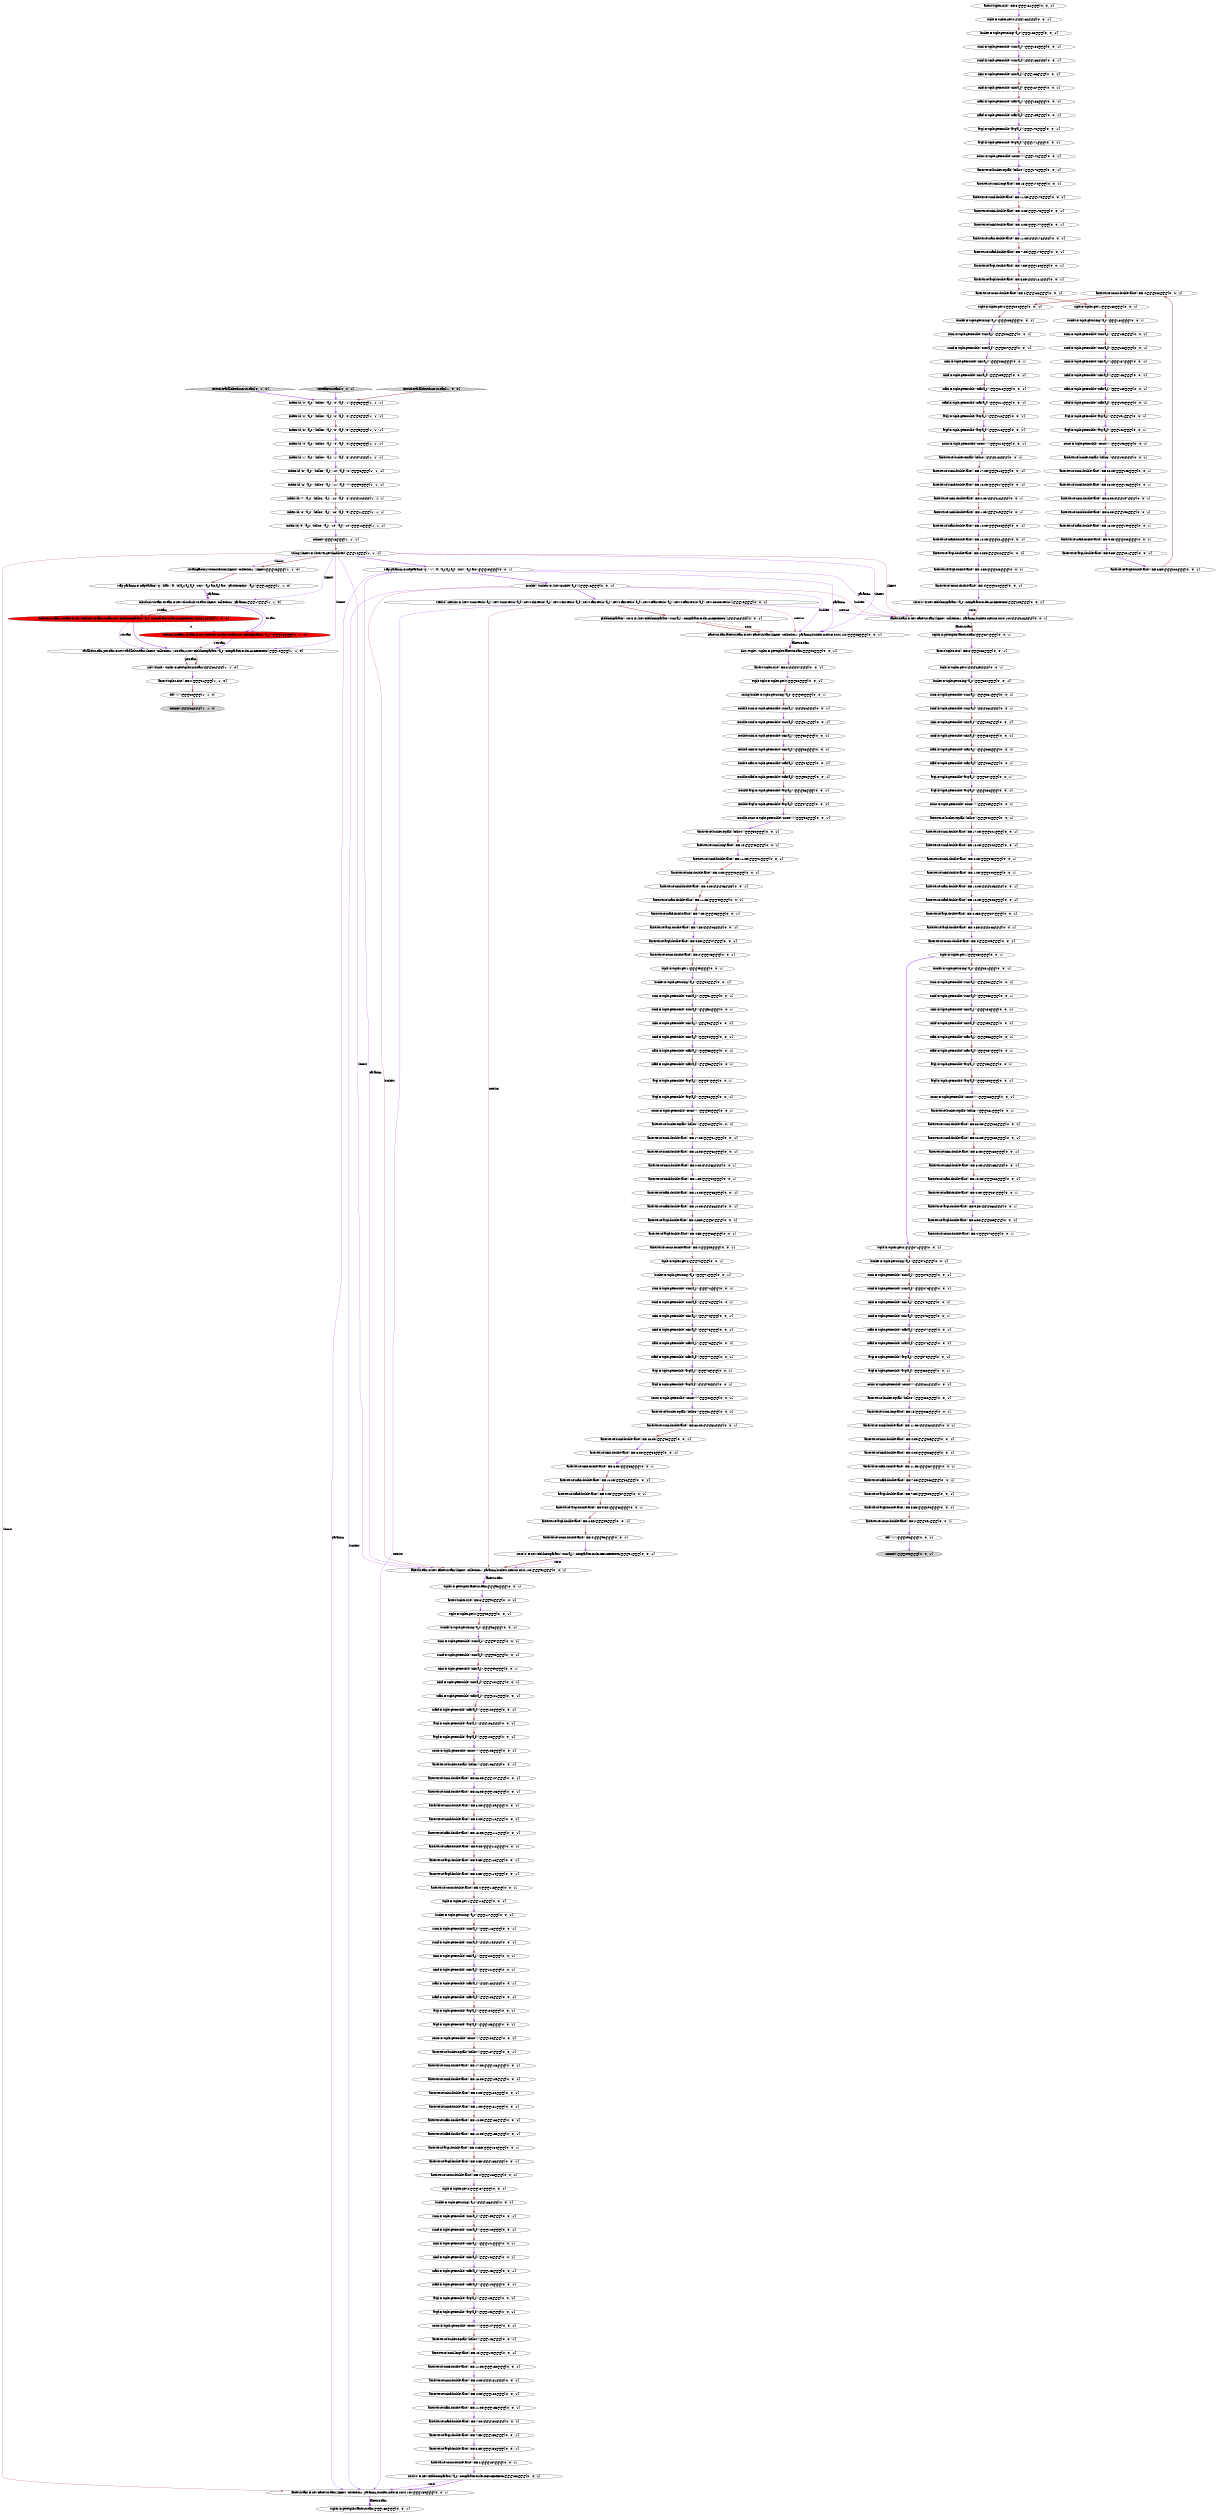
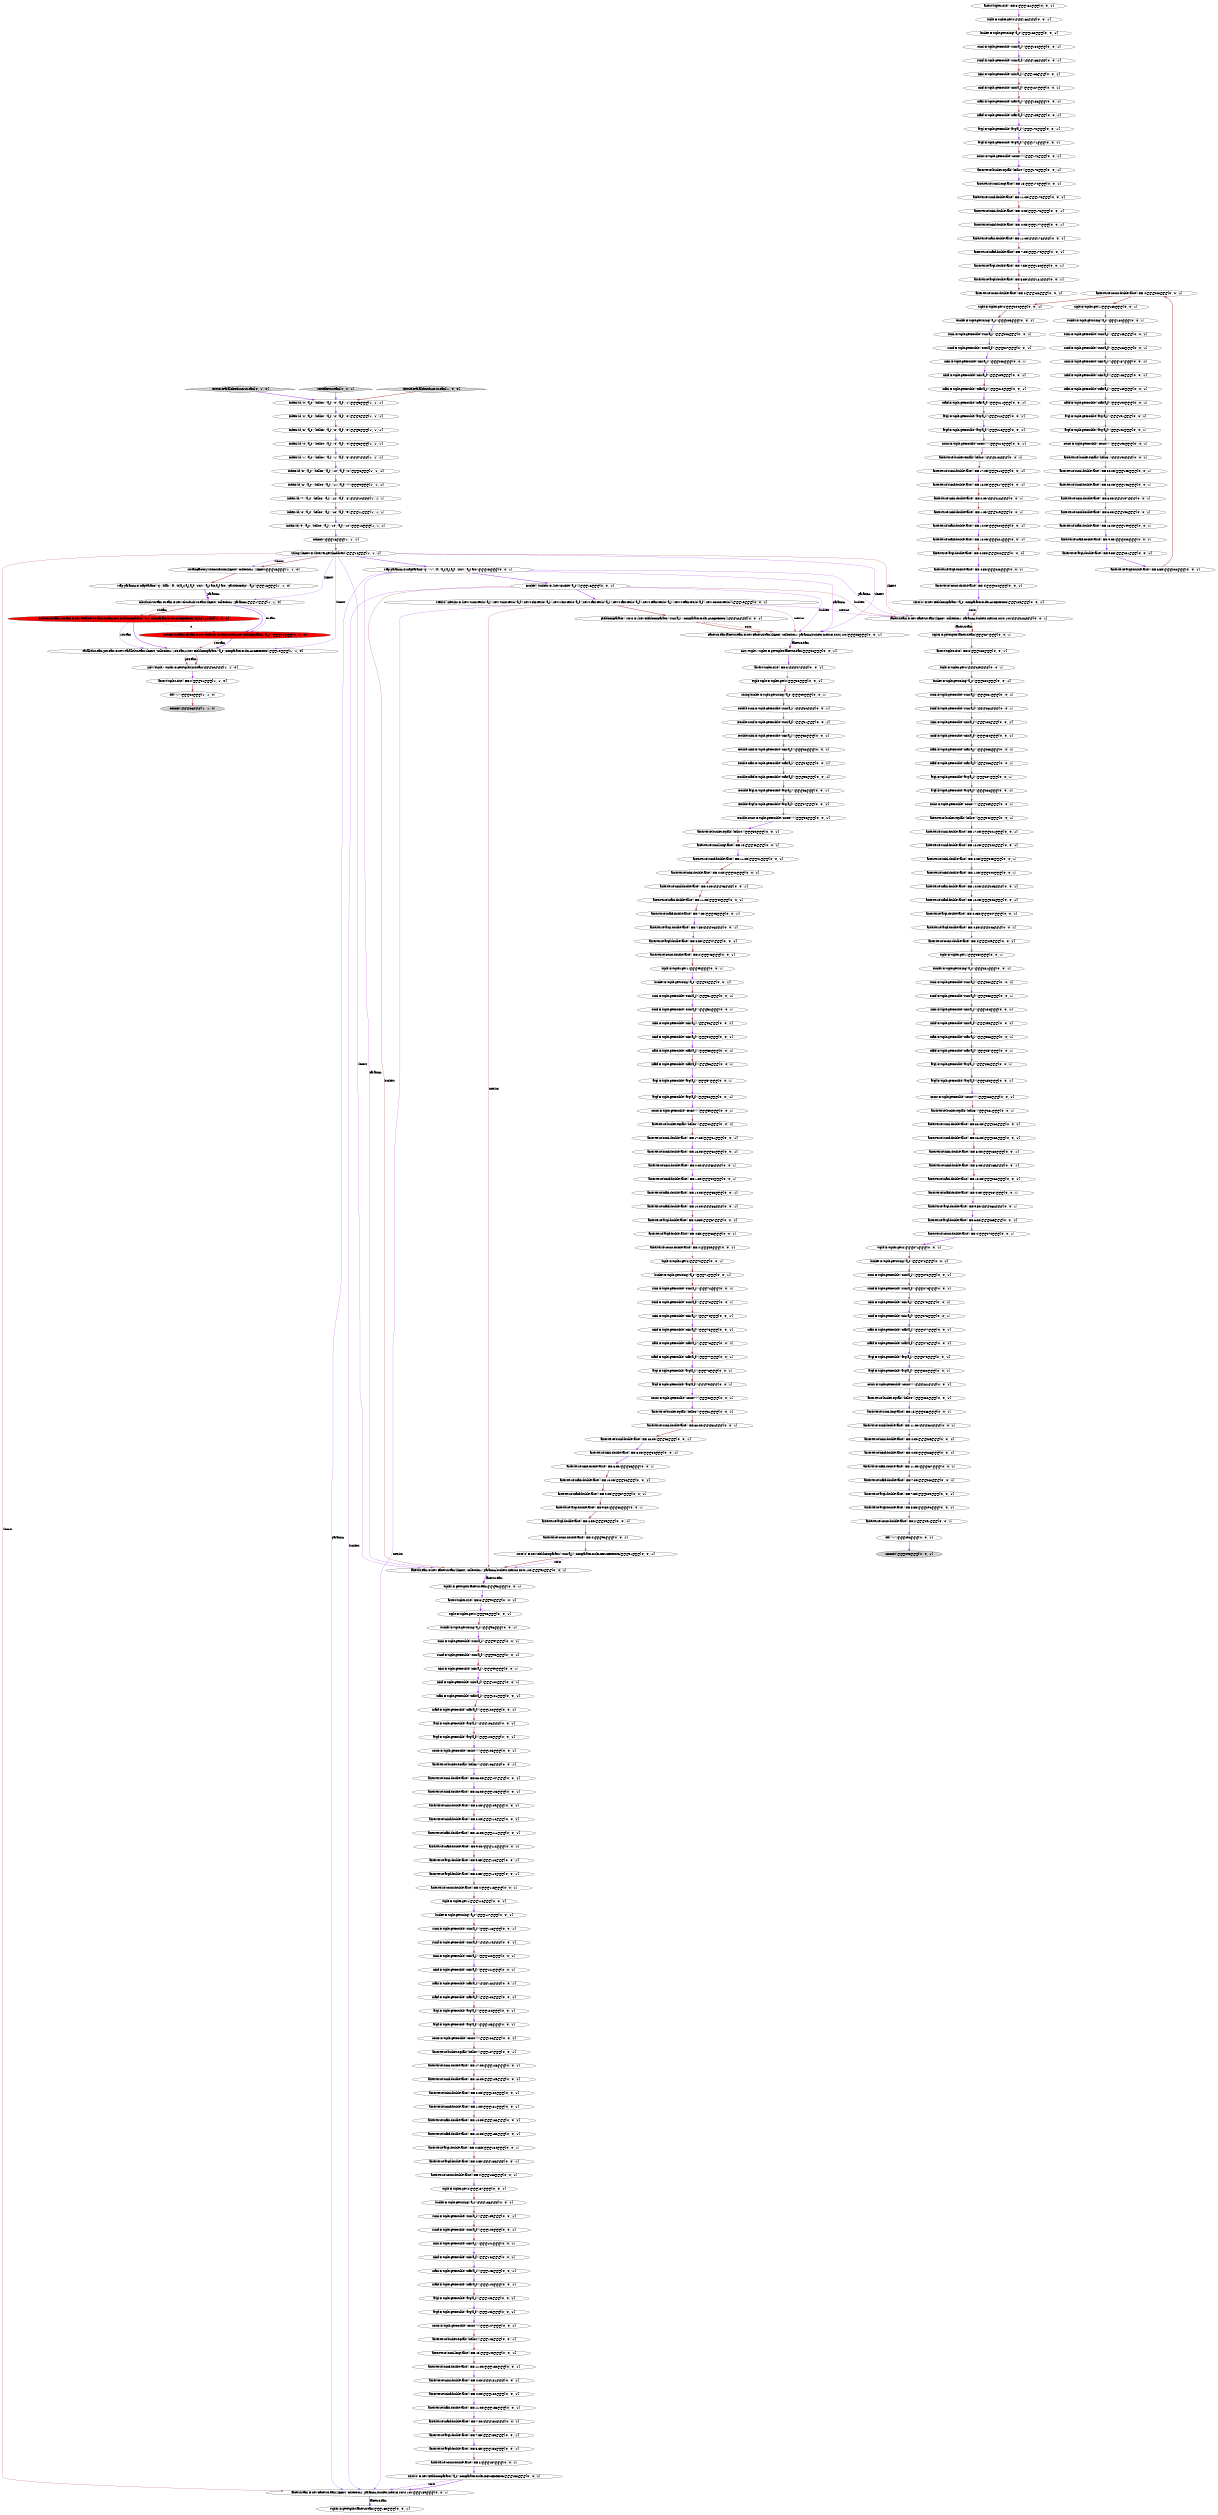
edge "assertTrue(count.doubleValue() == 2)@@@182@@@['0', '0', '1']" -> "tuple = tuples.get(1)@@@183@@@['0', '0', '1']": now "assertTrue(count.doubleValue() == 4)@@@203@@@['0', '0', '1']" -> "tuple = tuples.get(1)@@@183@@@['0', '0', '1']"
edge "tuple = tuples.get(1)@@@250@@@['0', '0', '1']" -> "tuple = tuples.get(2)@@@271@@@['0', '0', '1']": now "assertTrue(count.doubleValue() == 4)@@@270@@@['0', '0', '1']" -> "tuple = tuples.get(2)@@@271@@@['0', '0', '1']"
